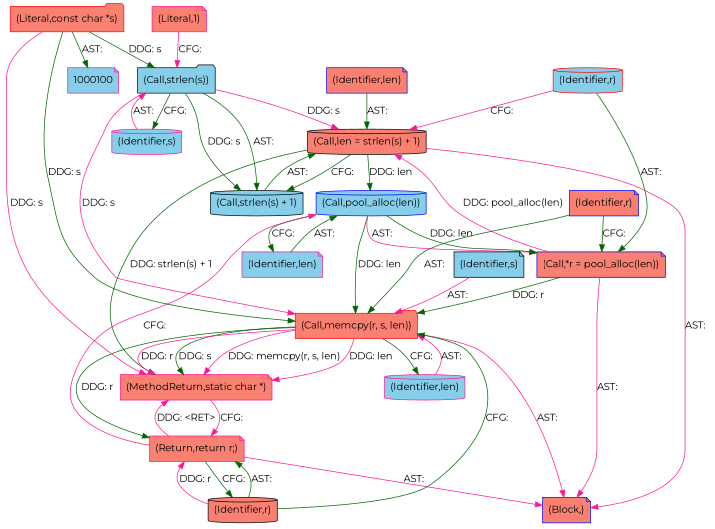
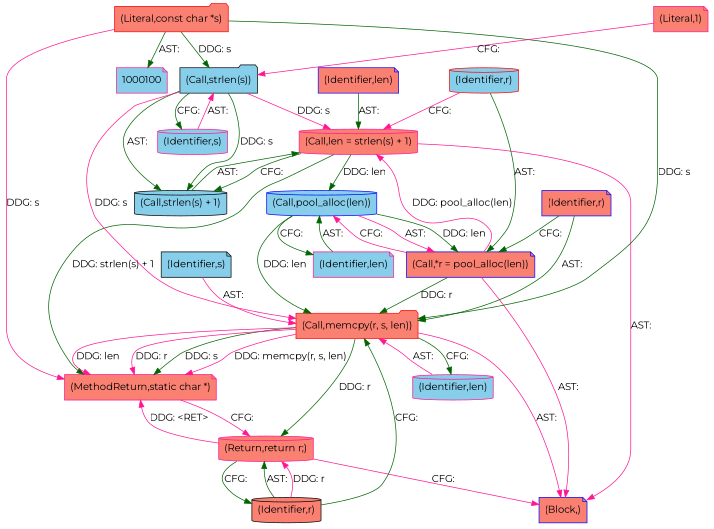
node "(Call,len = strlen(s) + 1)": color black -> deeppink
edge "(Return,return r;)" -> "(Call,pool_alloc(len))": now "(Call,*r = pool_alloc(len))" -> "(Call,pool_alloc(len))"
node "(Return,return r;)": shape note -> cylinder
edge "(Return,return r;)" -> "(Block,)": label "AST: " -> "CFG: "
